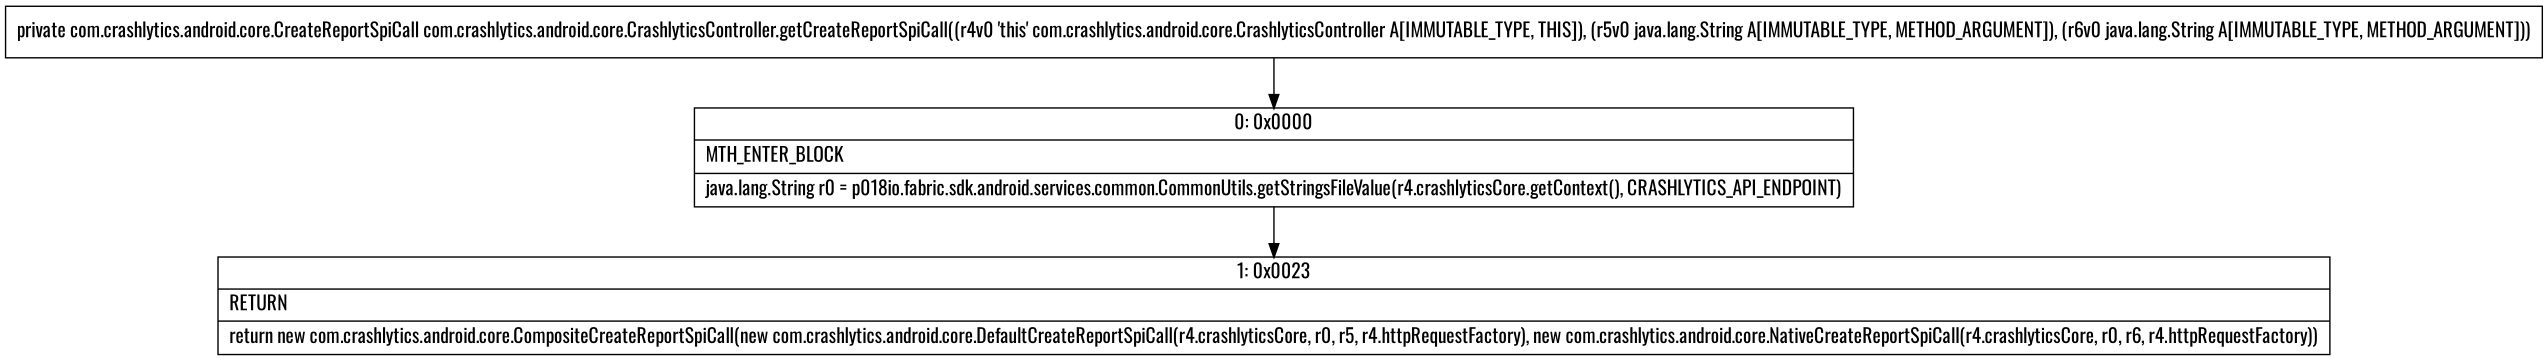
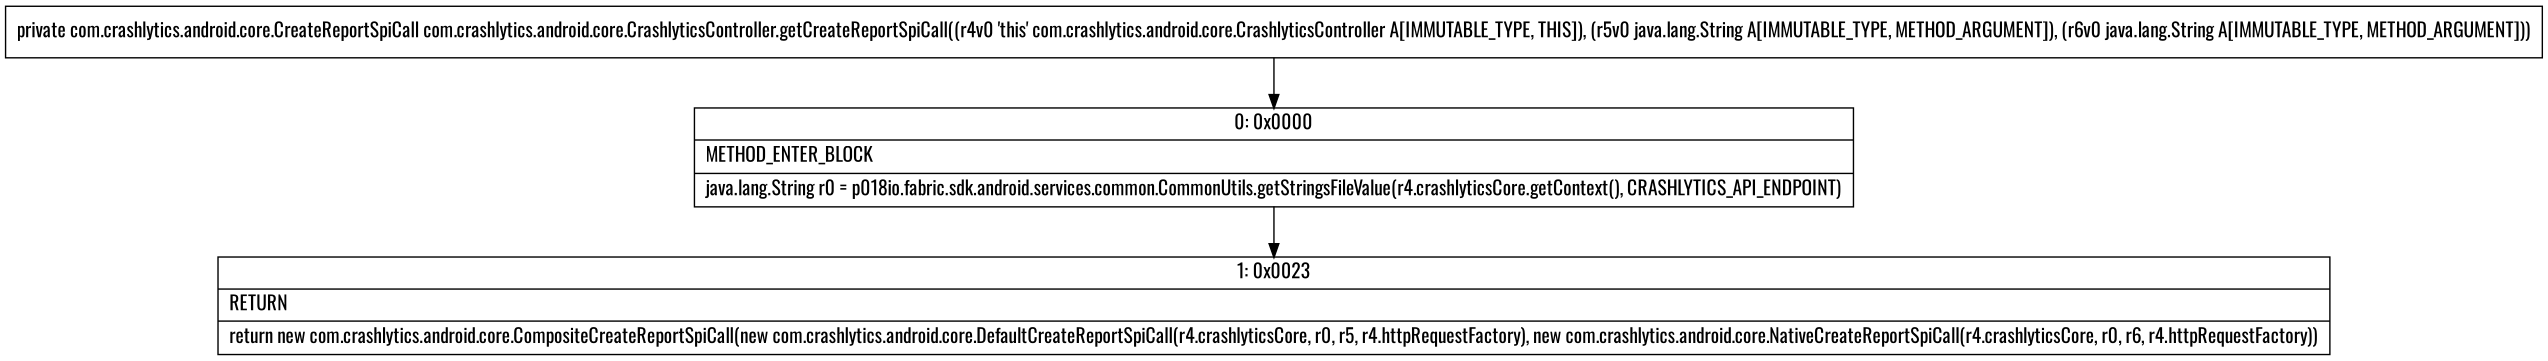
node "0: 0x0000": text "MTH_ENTER_BLOCK" -> "METHOD_ENTER_BLOCK"
